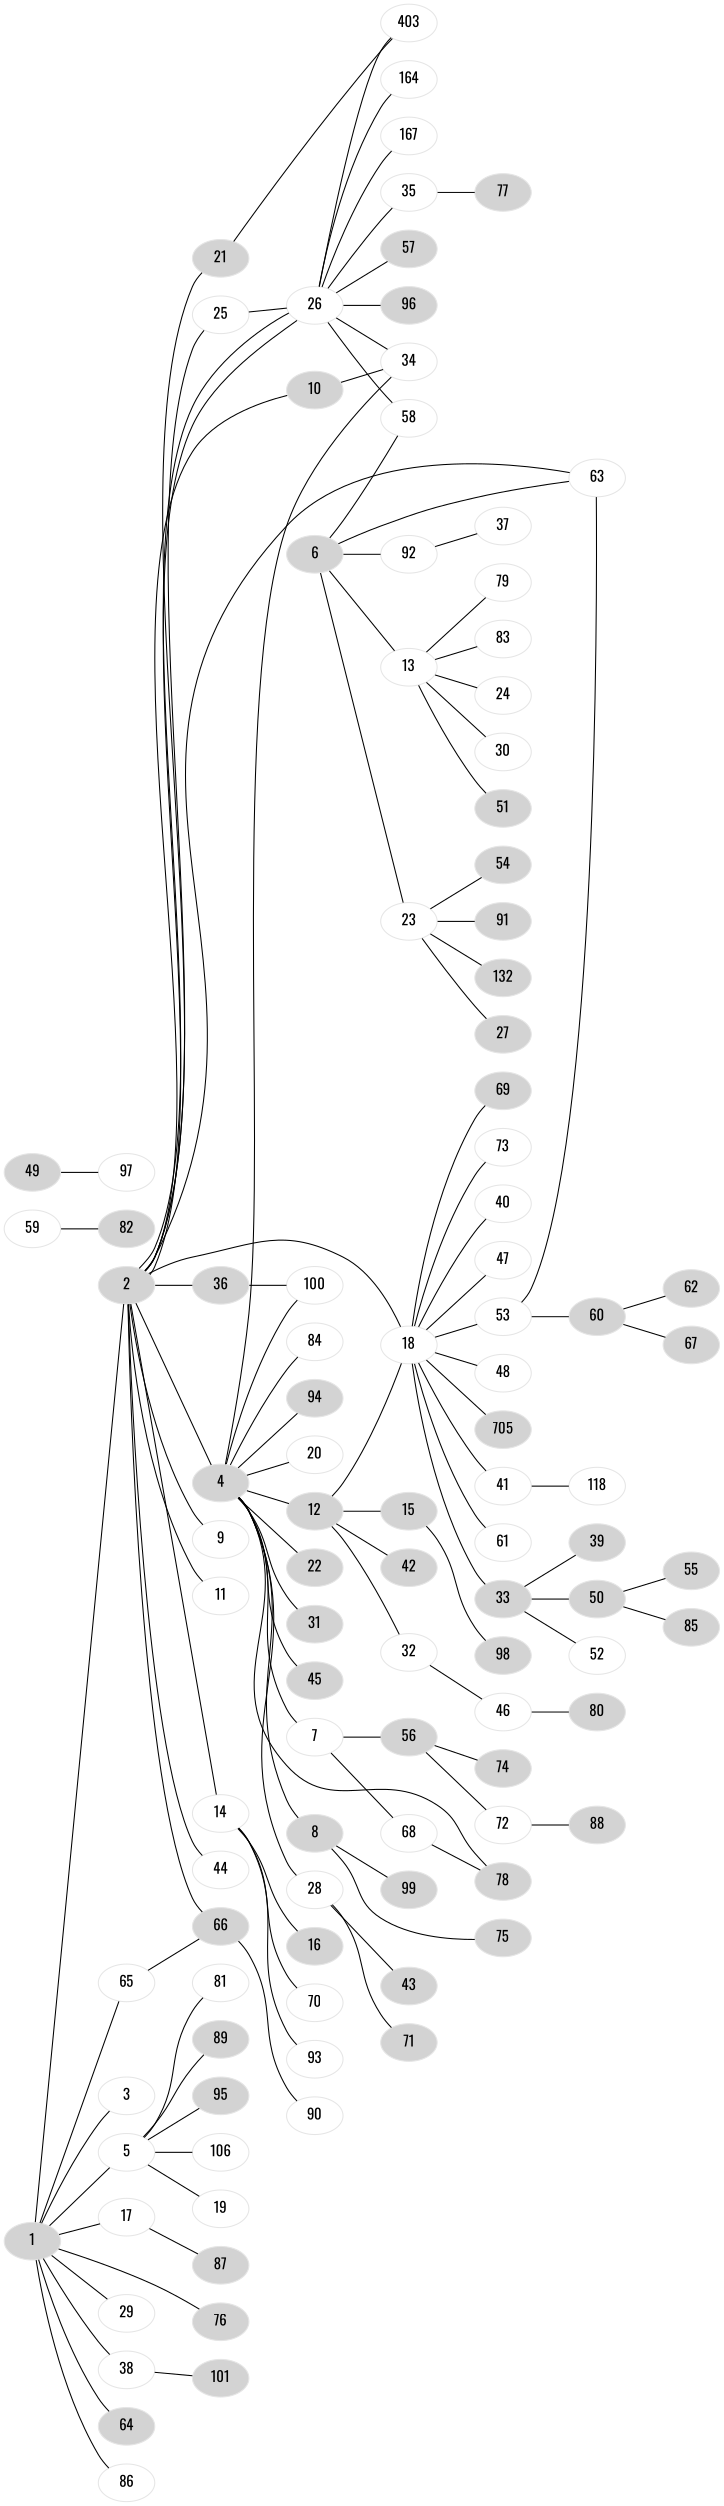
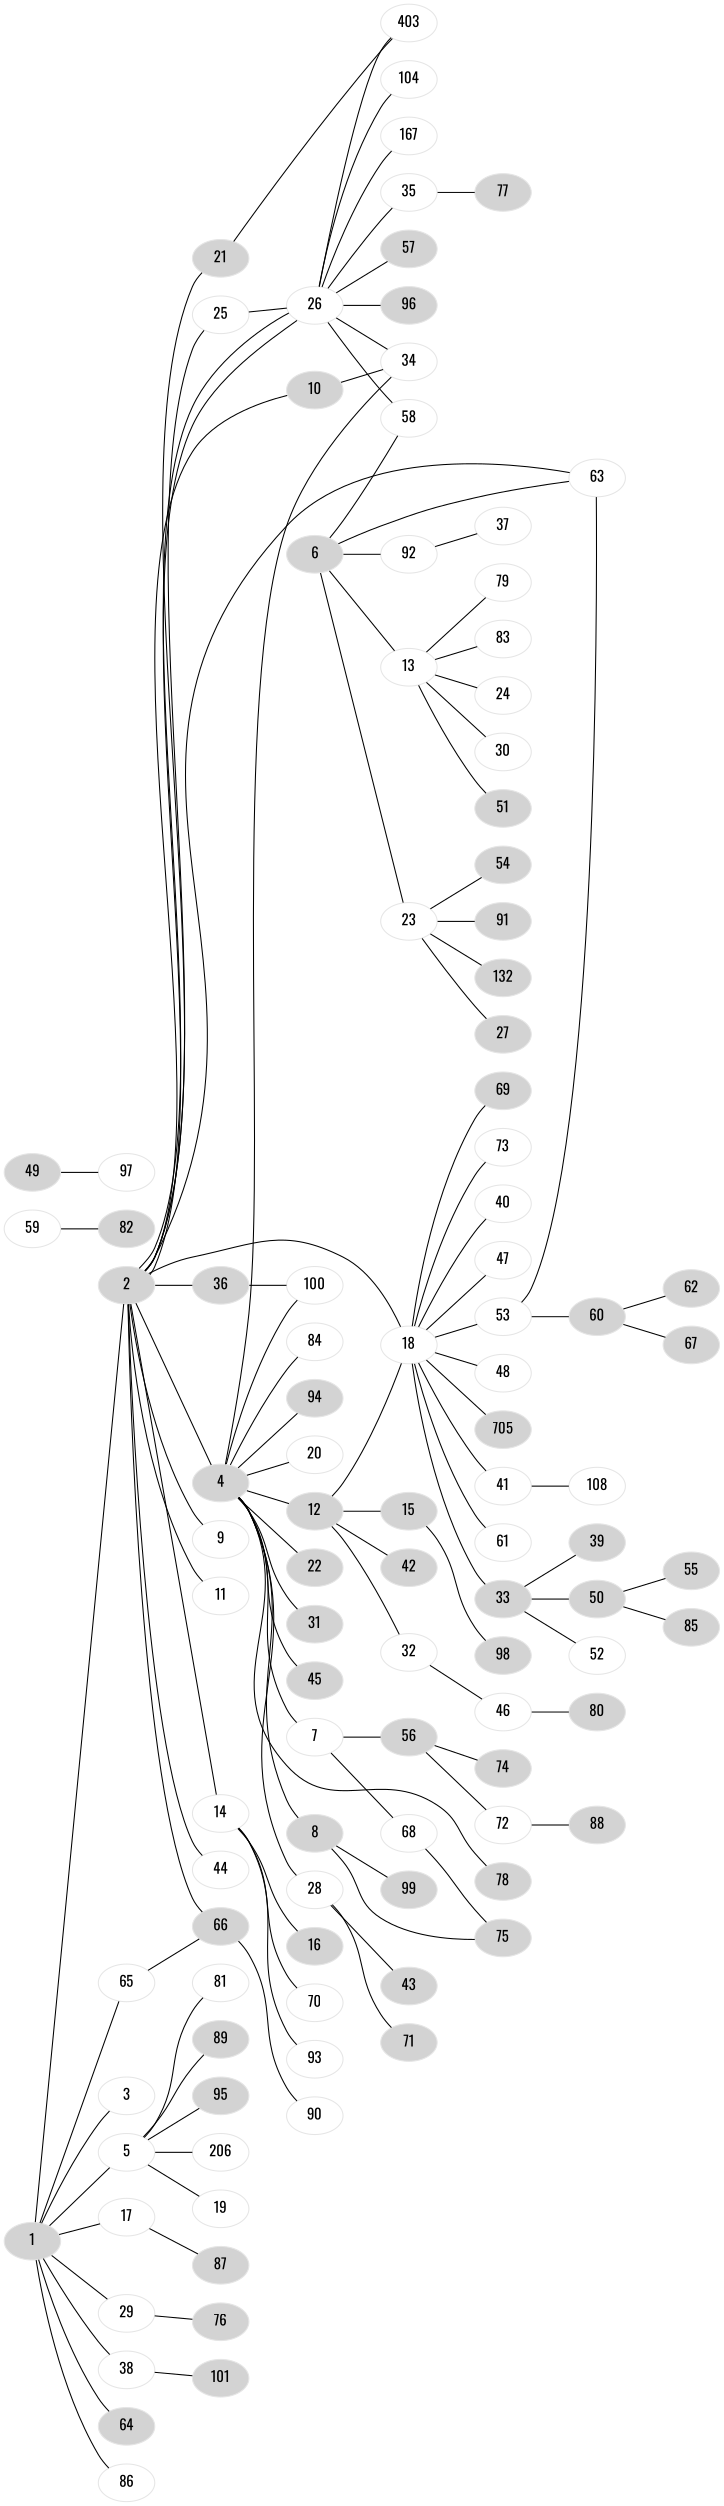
node "164": label "164" -> "104"
node "118": label "118" -> "108"
edge "68" -- "78": now "68" -- "75"
node "106": label "106" -> "206"
edge "1" -- "76": now "29" -- "76"
